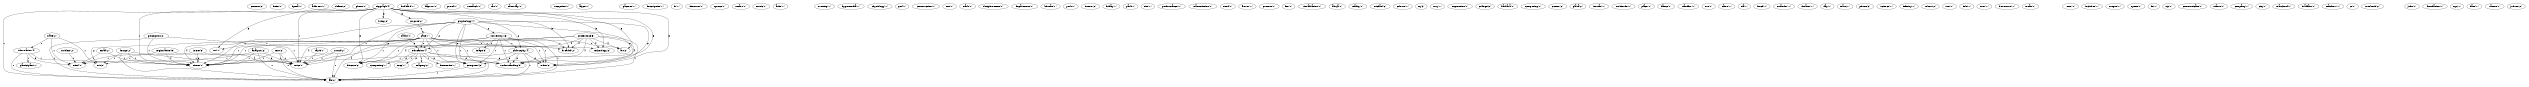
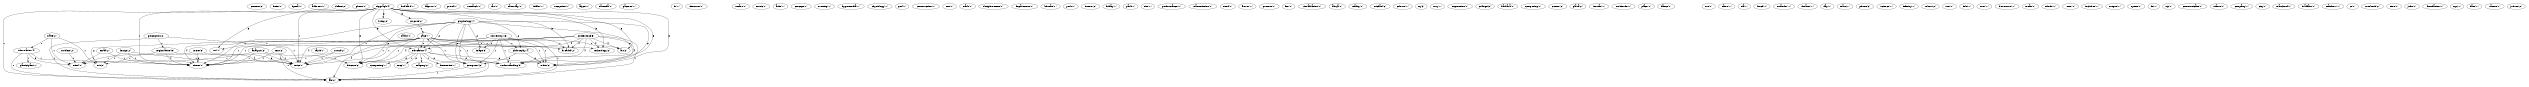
node "shiffer(1)": added
node "narenda(1)": added
node "description(1)": removed
node "spruce(1)": removed
node "concept(1)": added
node "standfor(1)": removed
node "toledo(1)": added
node "time(1)": added
edge "psychology(4)" -> "university(13)": now "psychology(4)" -> "image(5)"
edge "nalini(1)" -> "education(4)": now "siggraph(4)" -> "education(4)"
edge "philosophy(4)" -> "understanding(5)": removed, label "2"
edge "bajuk(1)" -> "voice(1)": now "conference(5)" -> "voice(1)"
edge "pace(7)" -> "computer(3)": reversed
edge "perception(2)" -> "bitnet(1)": now "perception(2)" -> "registration(5)"
edge "philosophy(4)" -> "bitnet(1)": removed, label "1"
edge "sound(2)" -> "fax(2)": removed, label "1"
edge "design(2)" -> "fax(2)": removed, label "1"
edge "analysis(2)" -> "fax(2)": now "analysis(2)" -> "discuss(2)"
edge "philosophy(4)" -> "fax(2)": removed, label "1"
